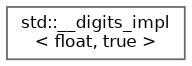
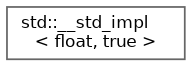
node "std::__digits_impl < float, true >": label "std::__digits_impl < float, true >" -> "std::__std_impl < float, true >"
